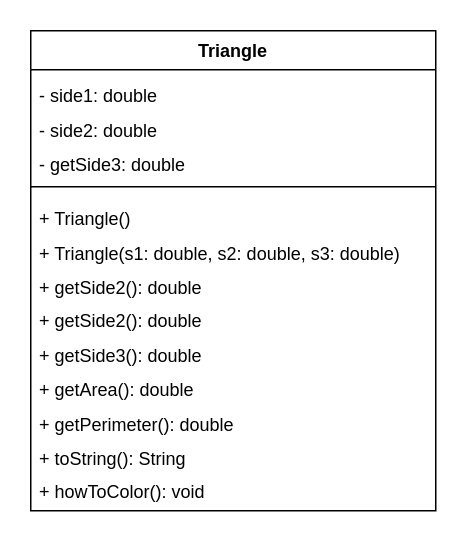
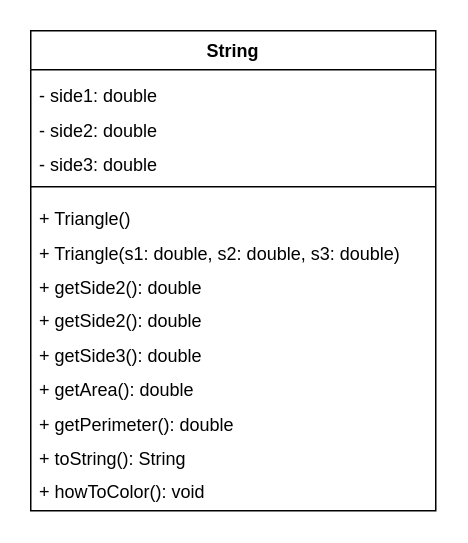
node "Triangle": label "Triangle" -> "String"
node "- side1: double - side2: double - getSide3: double": label "- side1: double - side2: double - getSide3: double" -> "- side1: double - side2: double - side3: double"
